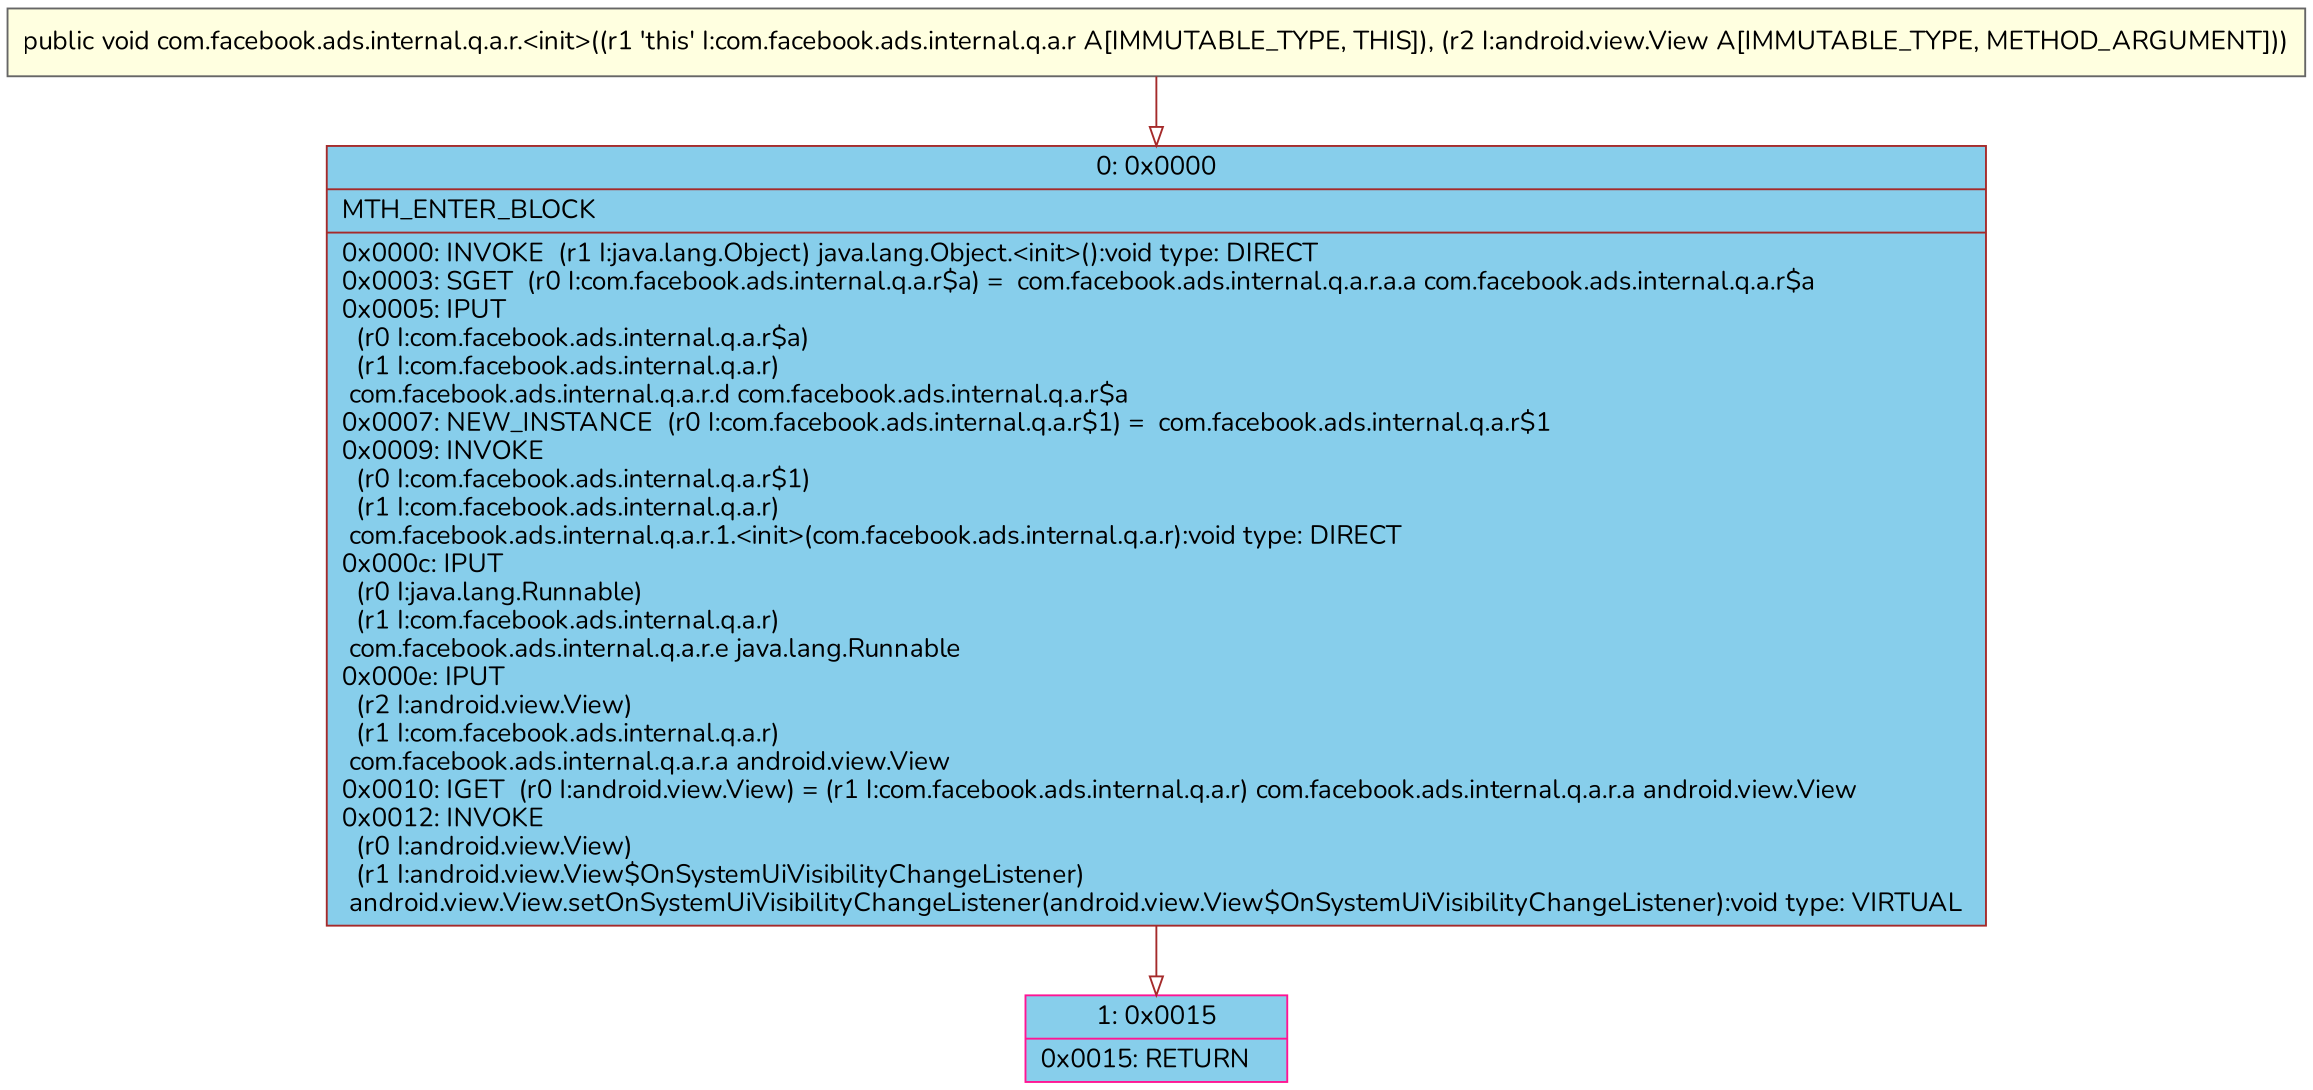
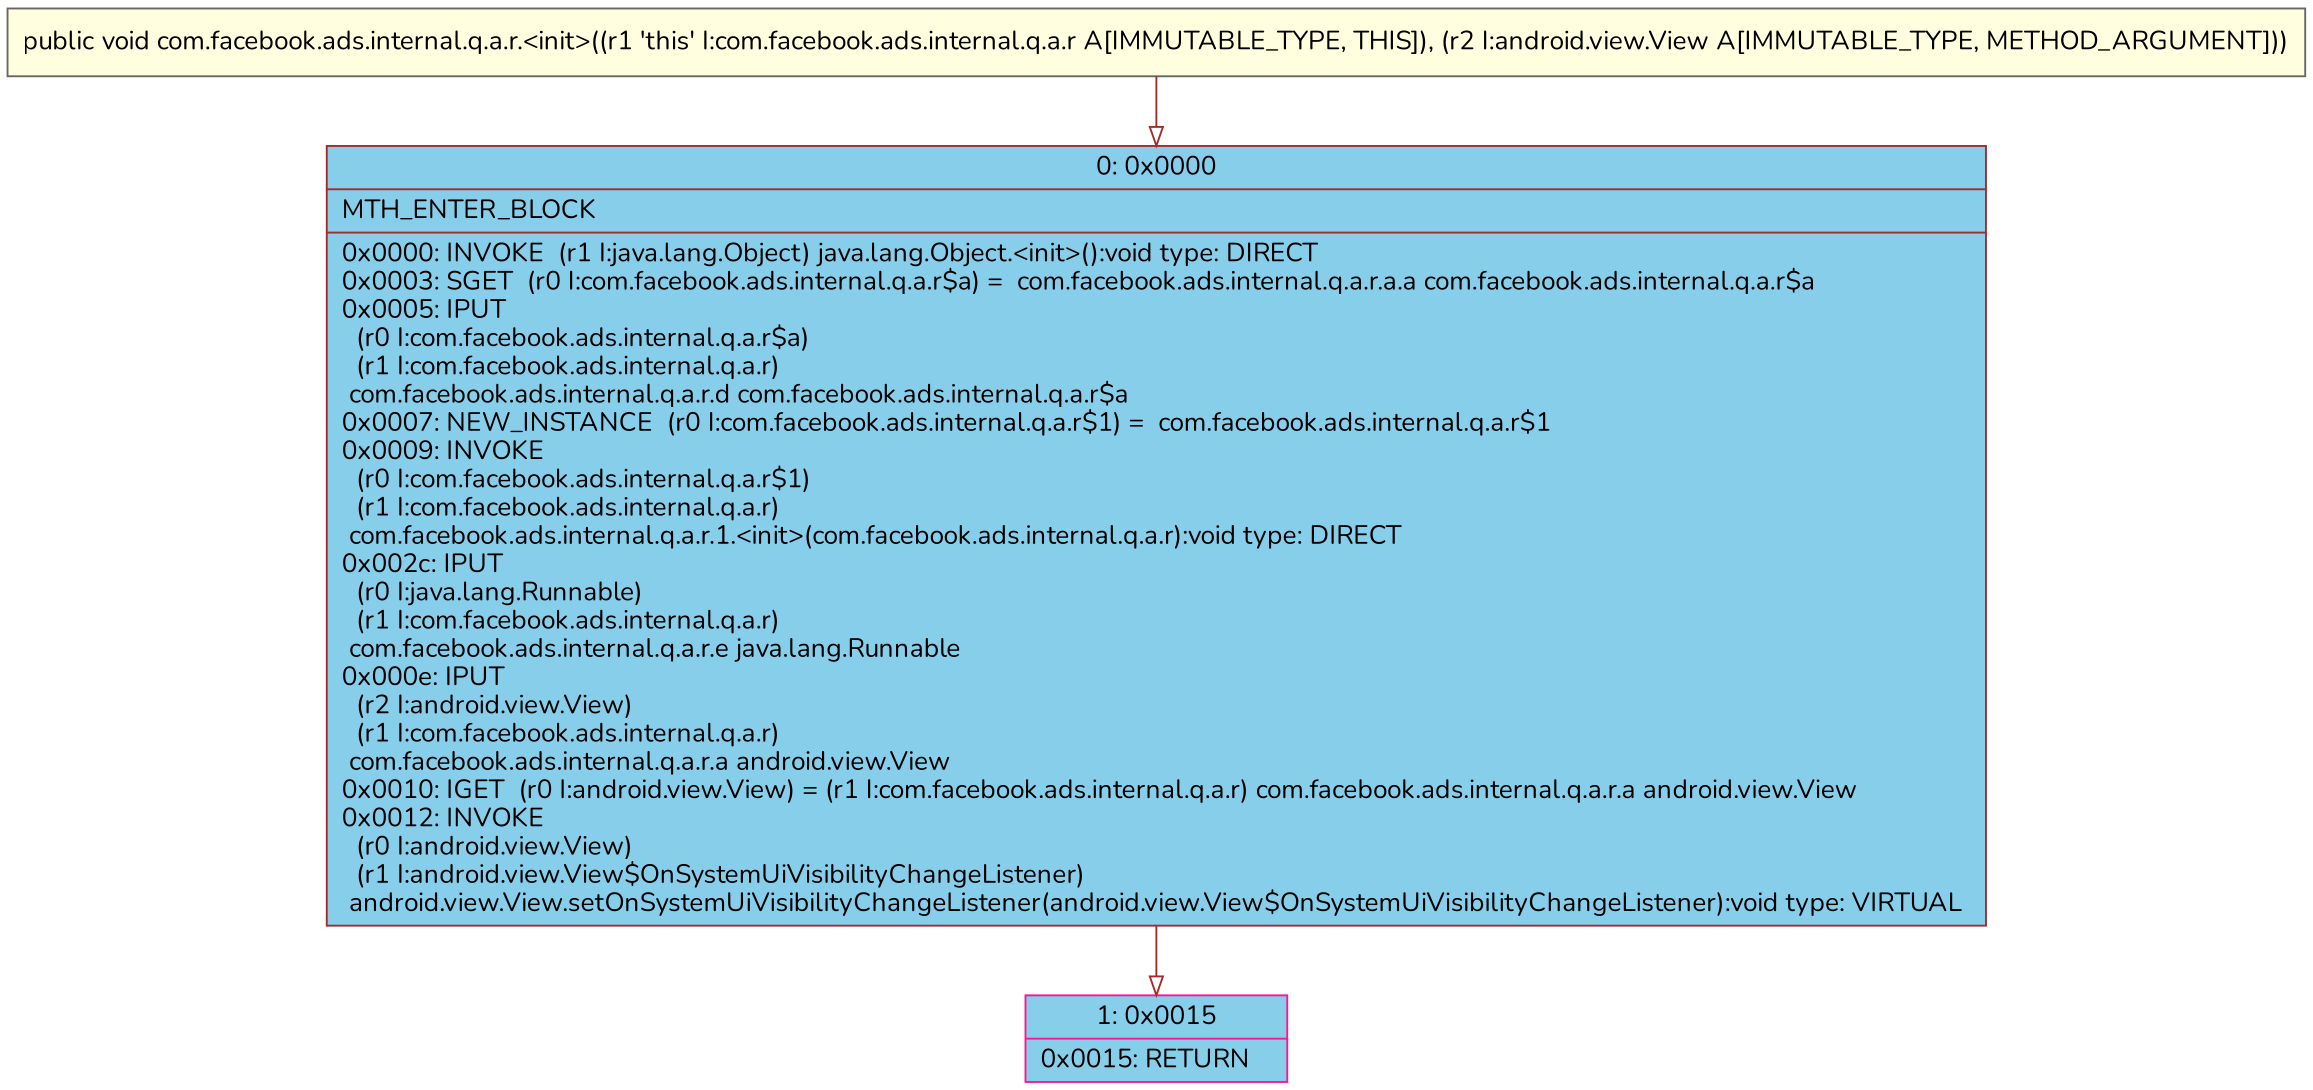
node "0: 0x0000": text "0x000c: IPUT" -> "0x002c: IPUT"
